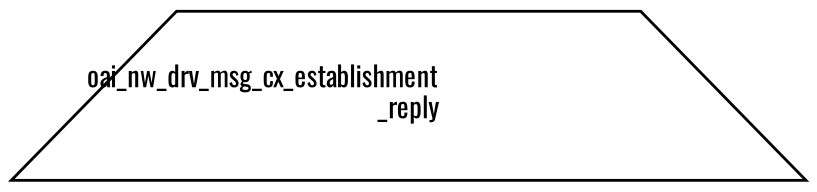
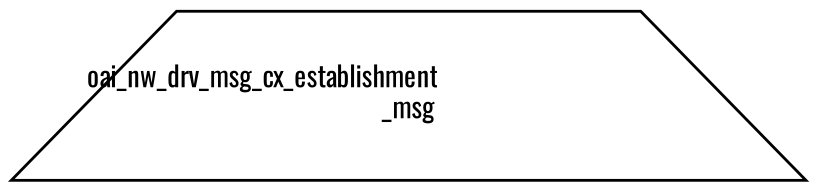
node "oai_nw_drv_msg_cx_establishment _reply": label "oai_nw_drv_msg_cx_establishment _reply" -> "oai_nw_drv_msg_cx_establishment _msg"
